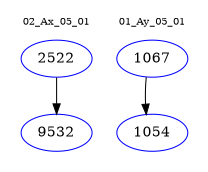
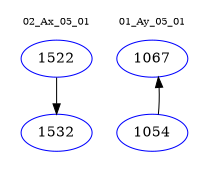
node "2522": label "2522" -> "1522"
edge "1067" -> "1054": reversed
node "9532": label "9532" -> "1532"
